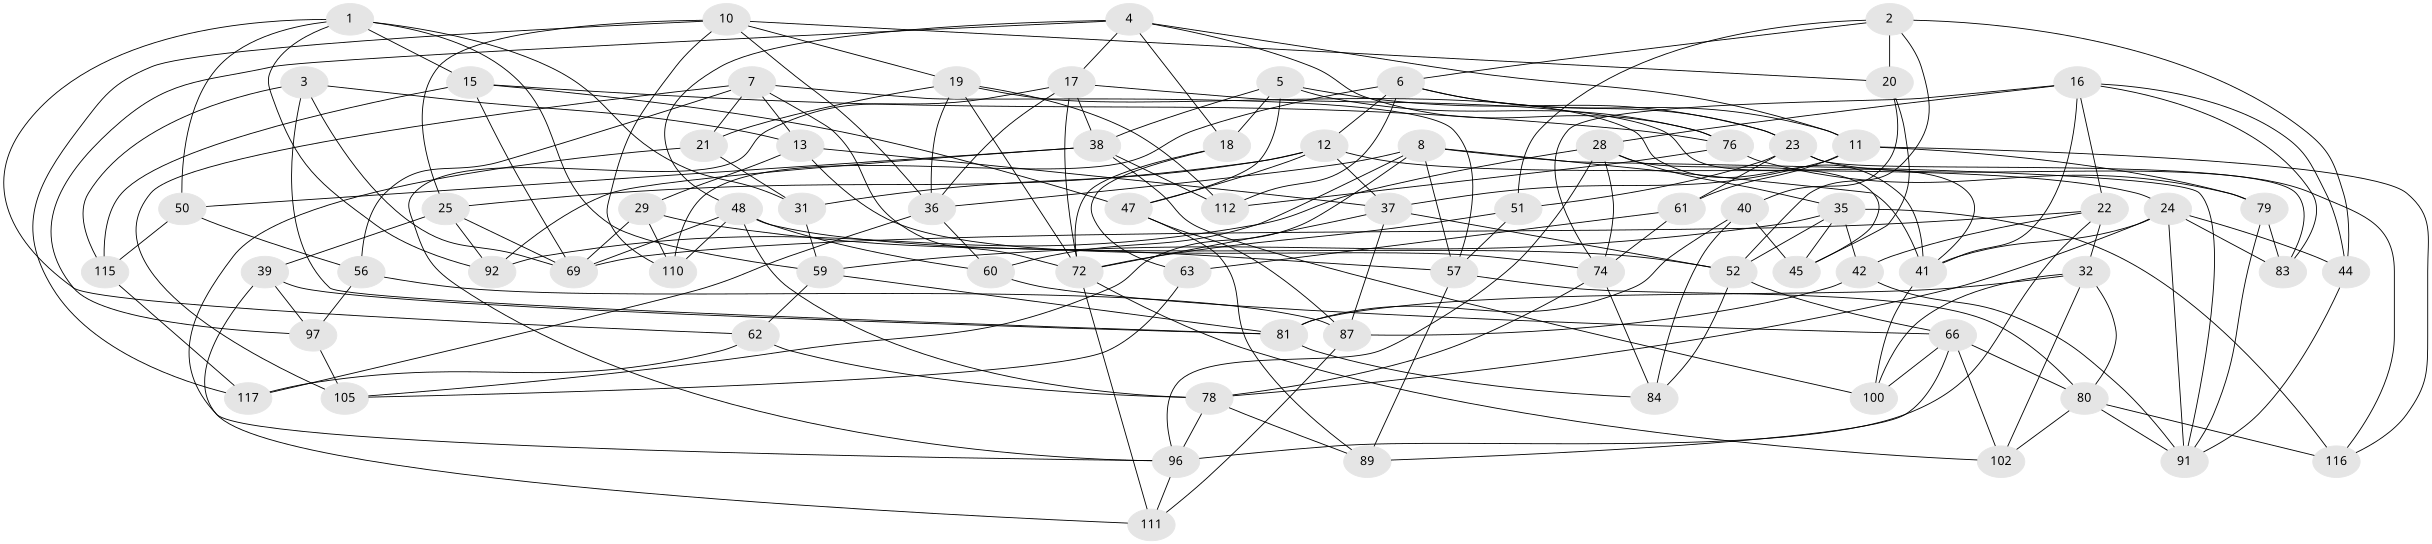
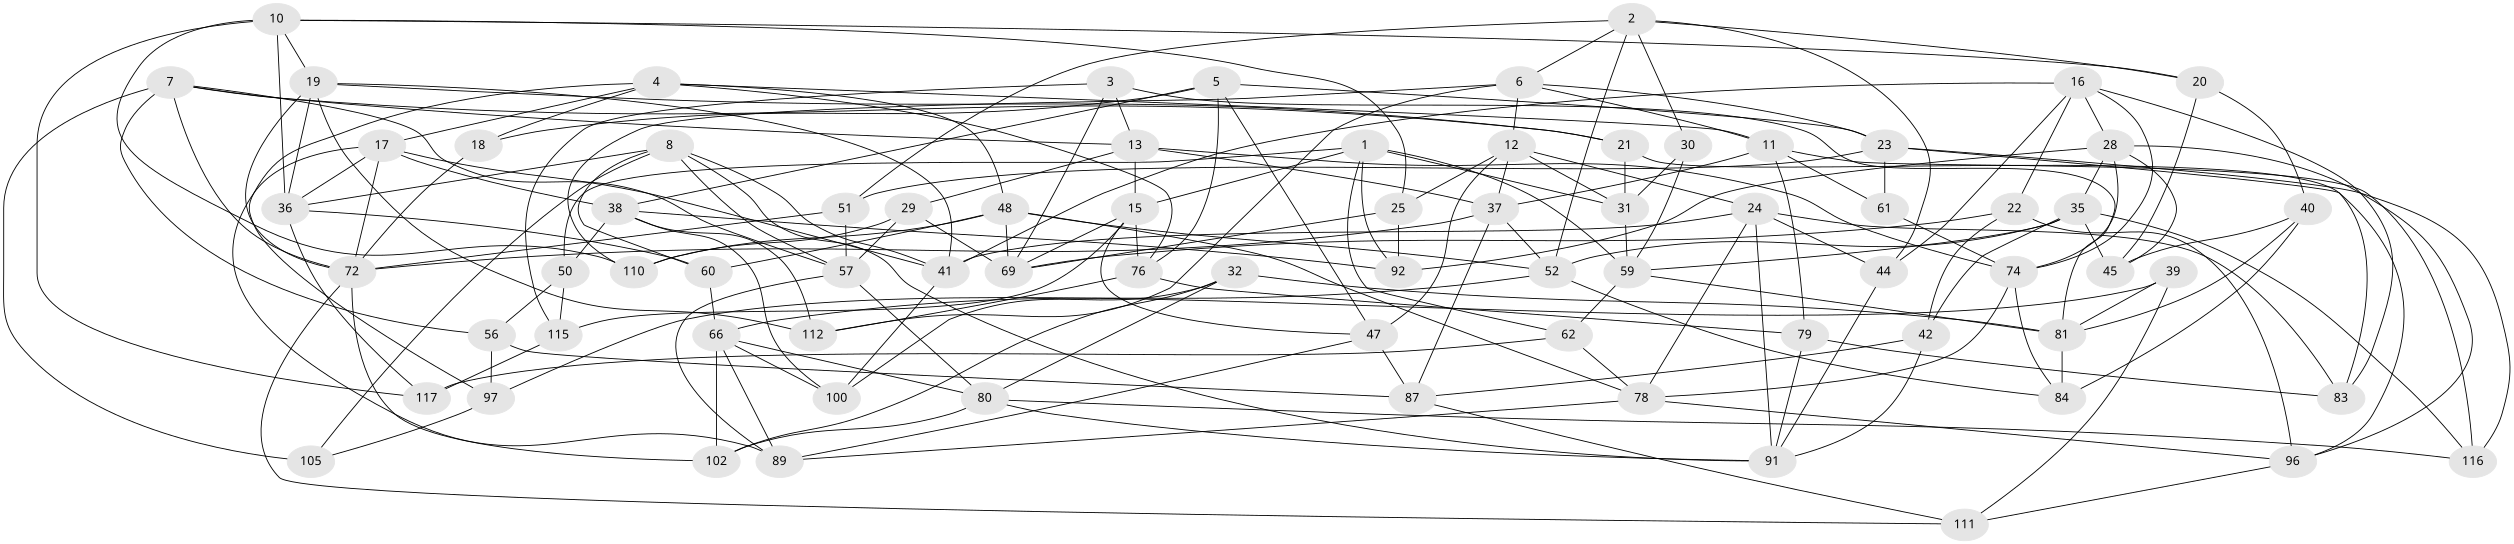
node "30": added
edge "13" -- "15": added
edge "25" -- "39": removed
edge "22" -- "32": removed
edge "17" -- "96": now "17" -- "89"
node "63": removed
